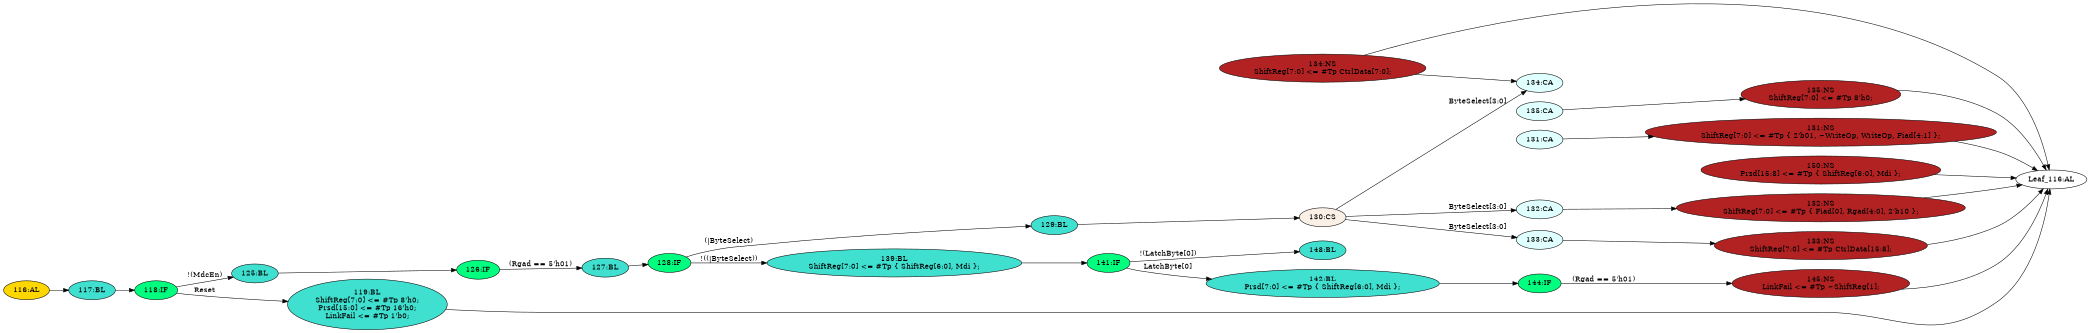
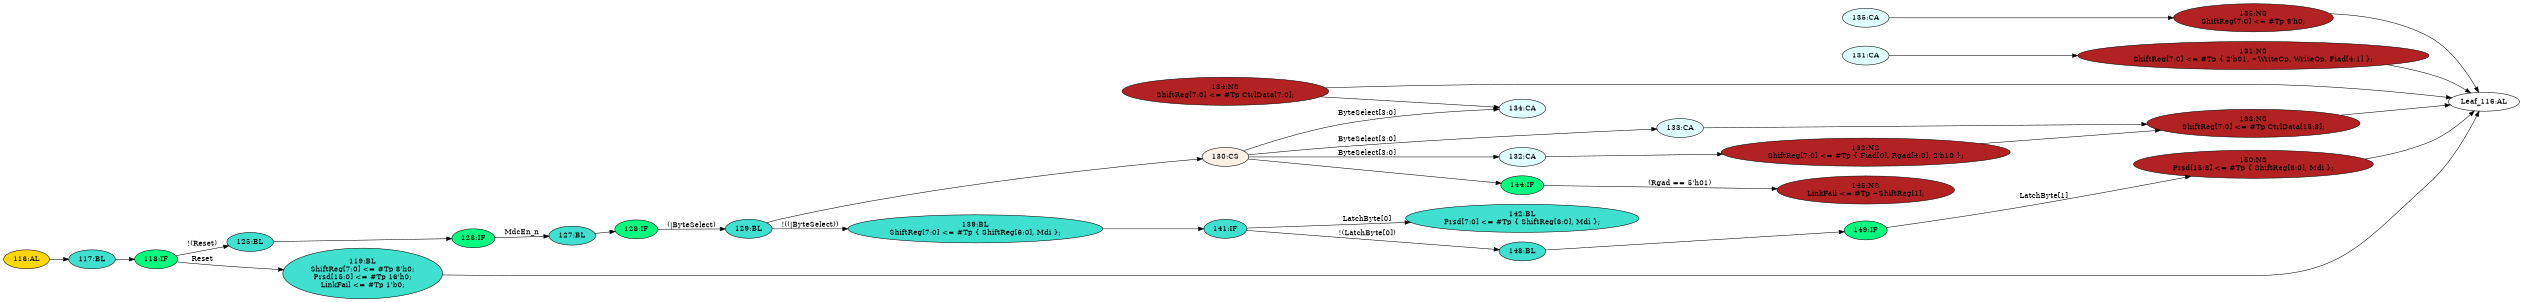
edge "132:NS ShiftReg[7:0] <= #Tp { Fiad[0], Rgad[4:0], 2'b10 };" -> "Leaf_116:AL": now "132:NS ShiftReg[7:0] <= #Tp { Fiad[0], Rgad[4:0], 2'b10 };" -> "133:NS ShiftReg[7:0] <= #Tp CtrlData[15:8];"
node "149:IF": added
edge "128:IF" -> "139:BL ShiftReg[7:0] <= #Tp { ShiftReg[6:0], Mdi };": now "129:BL" -> "139:BL ShiftReg[7:0] <= #Tp { ShiftReg[6:0], Mdi };"
node "141:IF": fillcolor springgreen -> turquoise
edge "126:IF" -> "127:BL": label "(Rgad == 5'h01)" -> "MdcEn_n"
edge "145:NS LinkFail <= #Tp ~ShiftReg[1];" -> "Leaf_116:AL": removed
edge "118:IF" -> "125:BL": label "!(MdcEn)" -> "!(Reset)"
edge "142:BL Prsd[7:0] <= #Tp { ShiftReg[6:0], Mdi };" -> "144:IF": now "130:CS" -> "144:IF"
